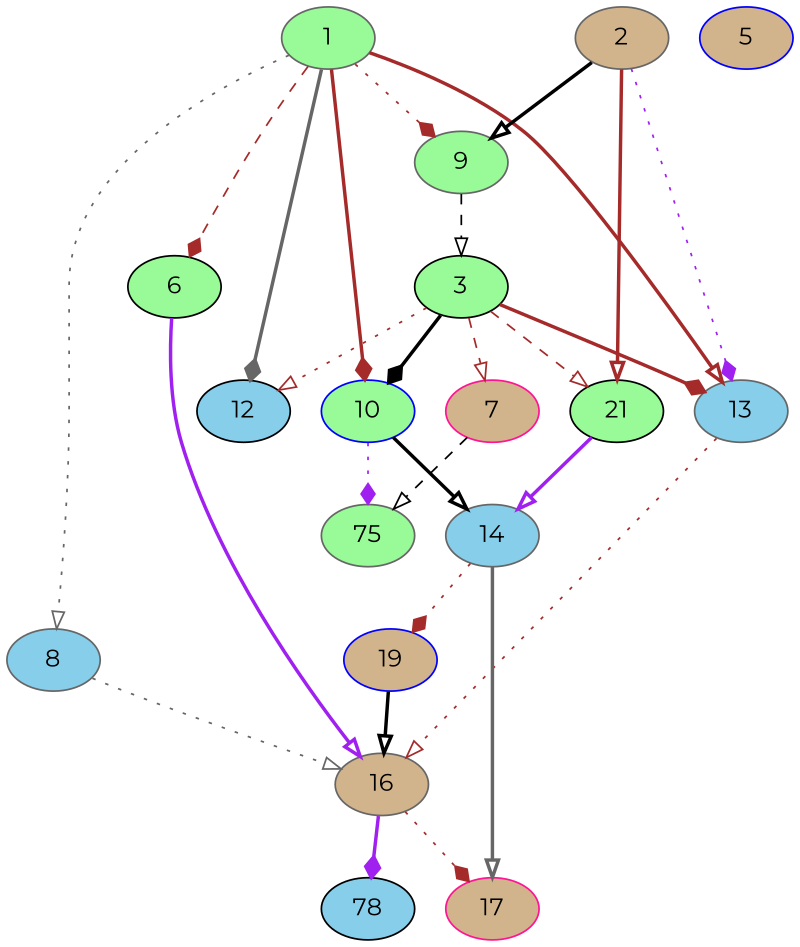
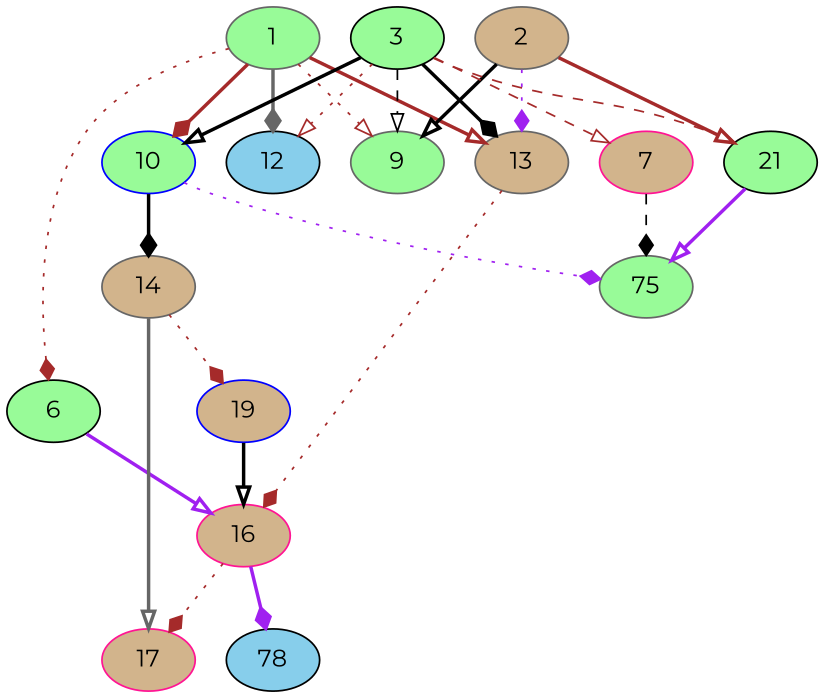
node "5": removed
edge "1" -> "9": arrowhead diamond -> onormal
edge "1" -> "6": style dashed -> dotted
edge "9" -> "3": reversed
edge "3" -> "10": arrowhead diamond -> onormal
edge "3" -> "13": color brown -> black
node "13": fillcolor skyblue -> tan
edge "10" -> "14": arrowhead onormal -> diamond
edge "7" -> "75": arrowhead onormal -> diamond
edge "21" -> "14": now "21" -> "75"
node "14": fillcolor skyblue -> tan
edge "13" -> "16": arrowhead onormal -> diamond
node "8": removed
node "16": color gray40 -> deeppink
